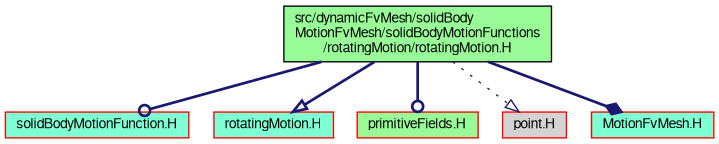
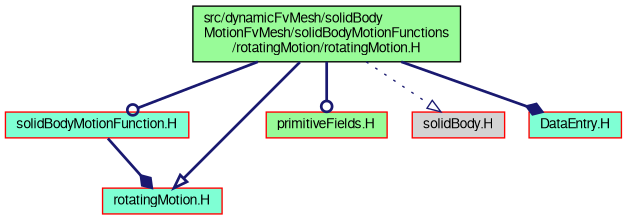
node "point.H": label "point.H" -> "solidBody.H"
node "MotionFvMesh.H": label "MotionFvMesh.H" -> "DataEntry.H"
edge "solidBodyMotionFunction.H" -> "rotatingMotion.H": added
